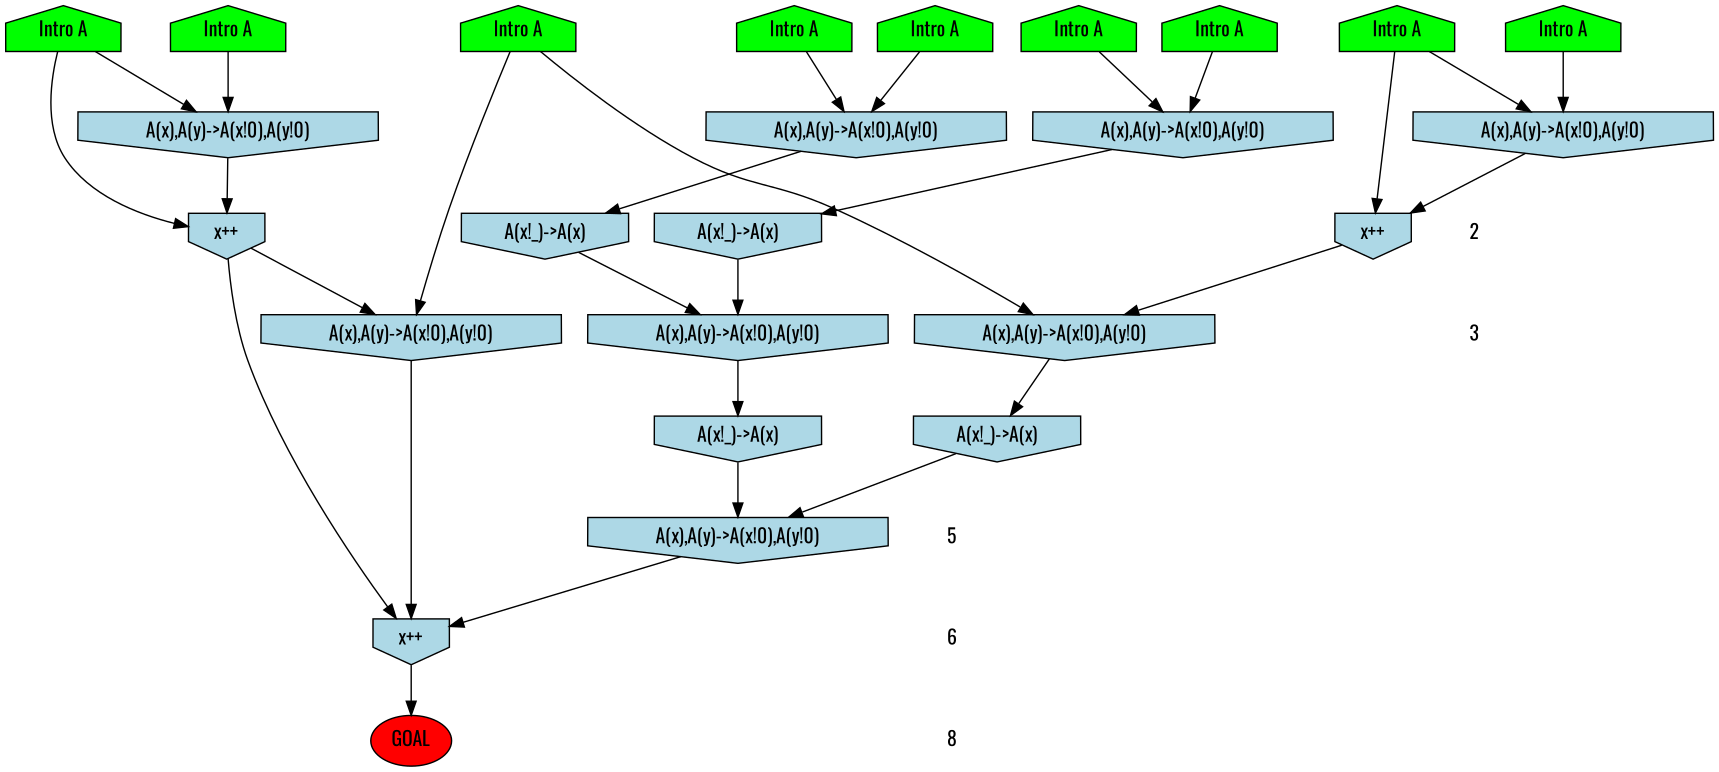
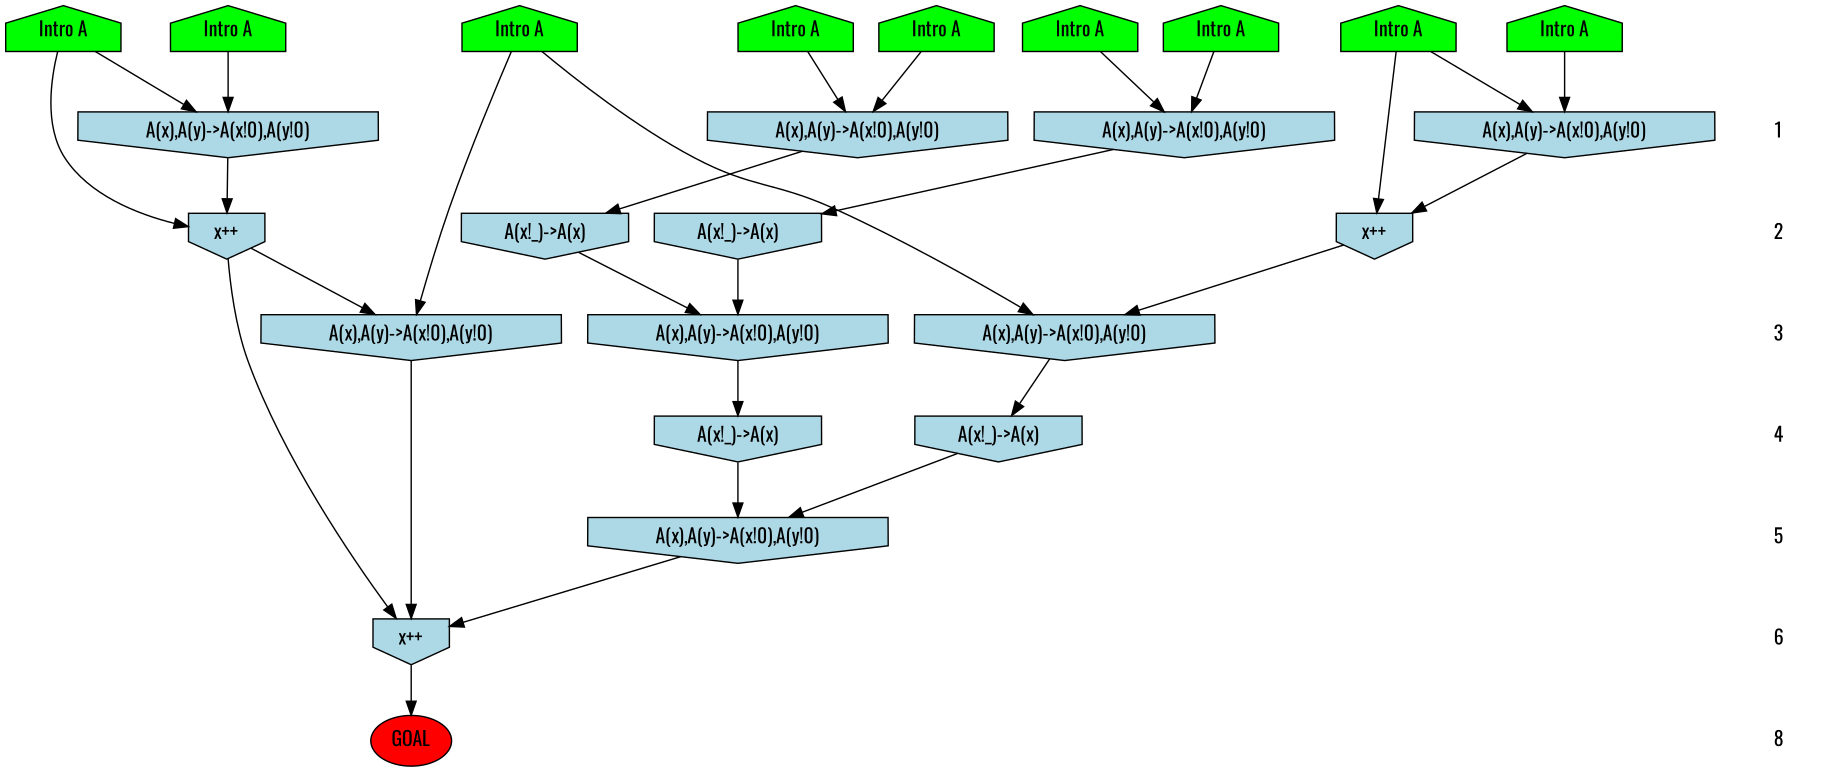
node "1": added
node "4": added
